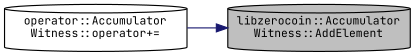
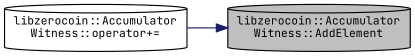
node "operator::Accumulator Witness::operator+=": label "operator::Accumulator Witness::operator+=" -> "libzerocoin::Accumulator Witness::operator+="
